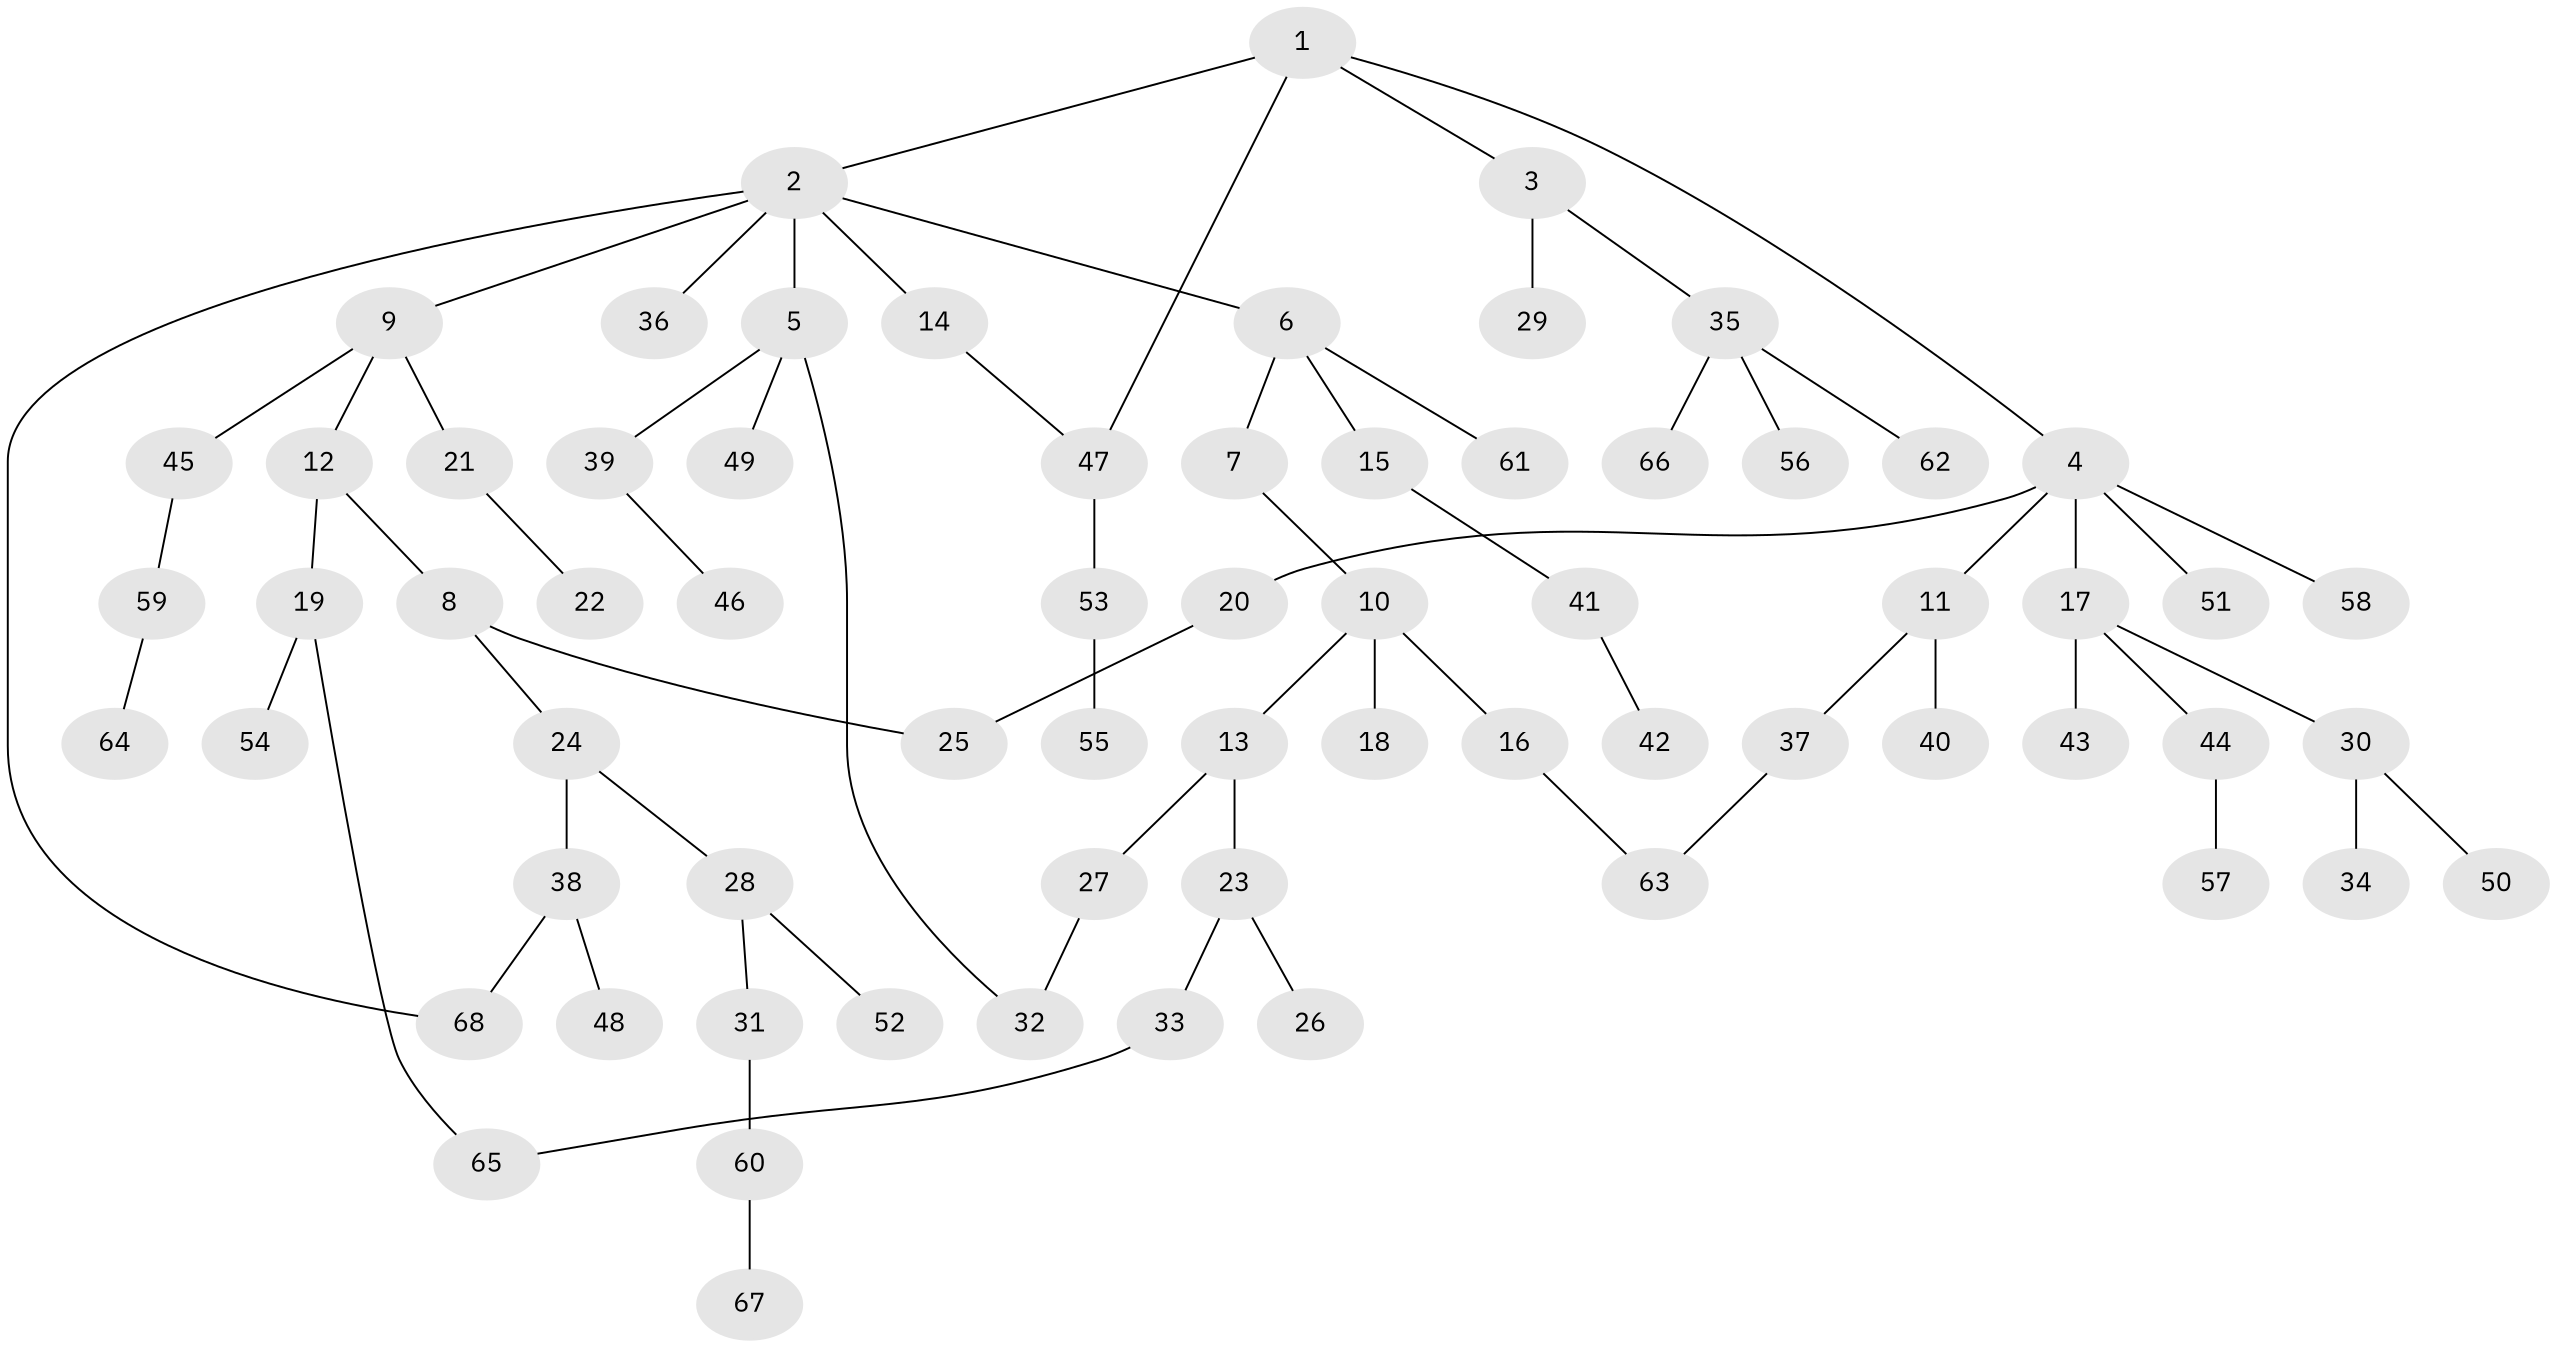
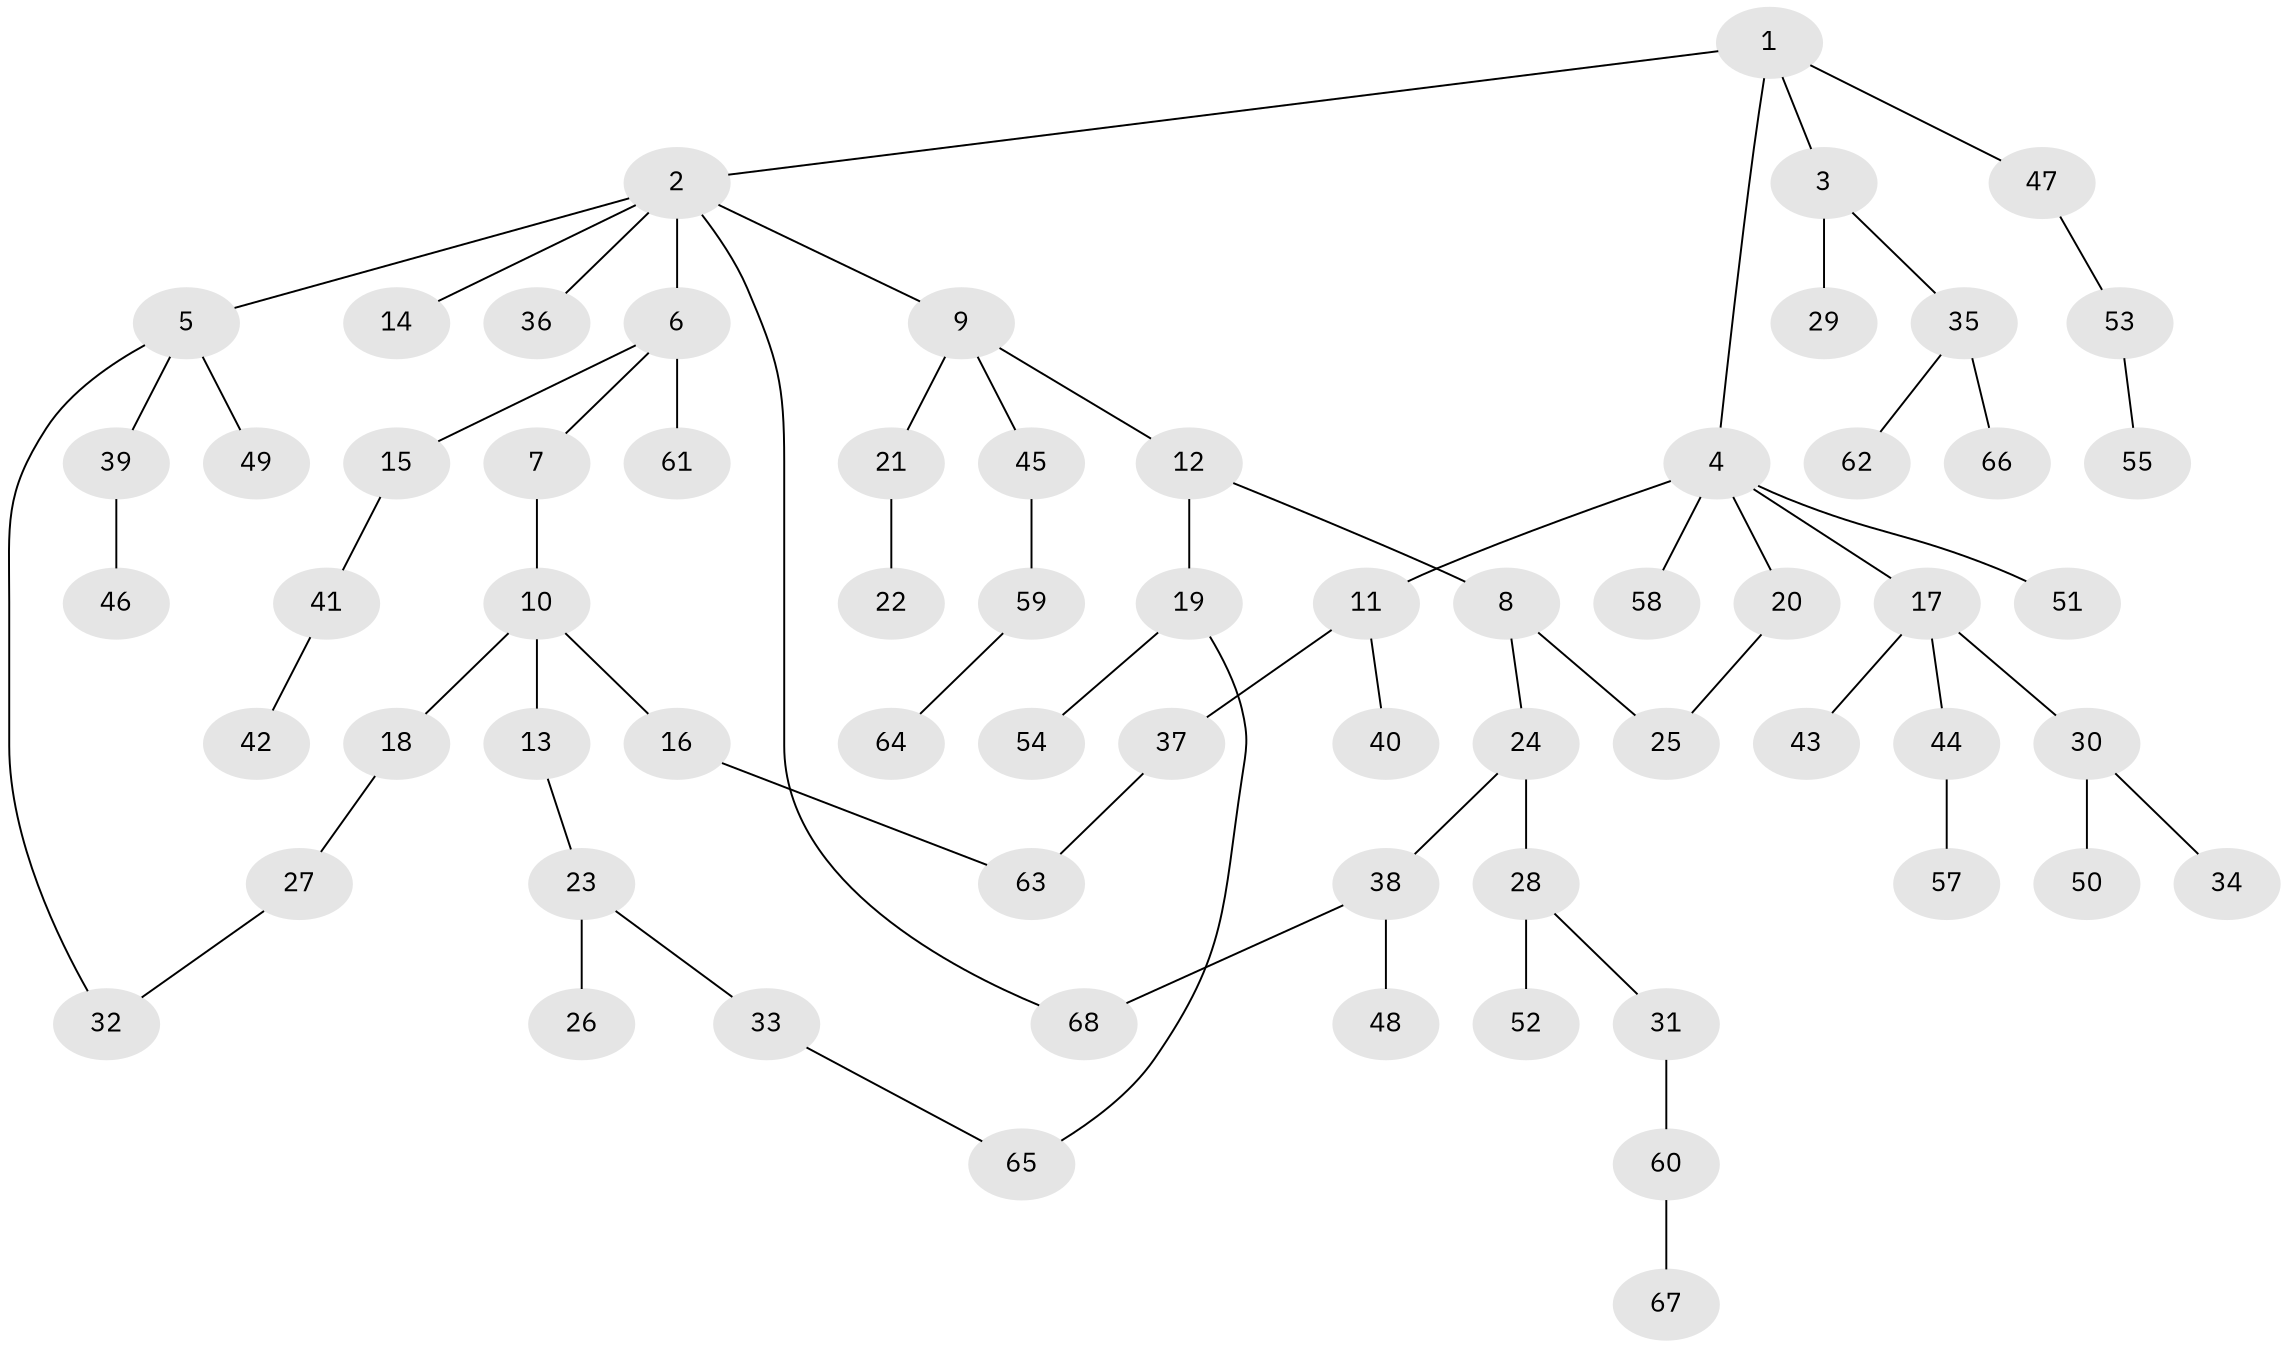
edge "14" -- "47": removed
node "56": removed
edge "13" -- "27": now "18" -- "27"
